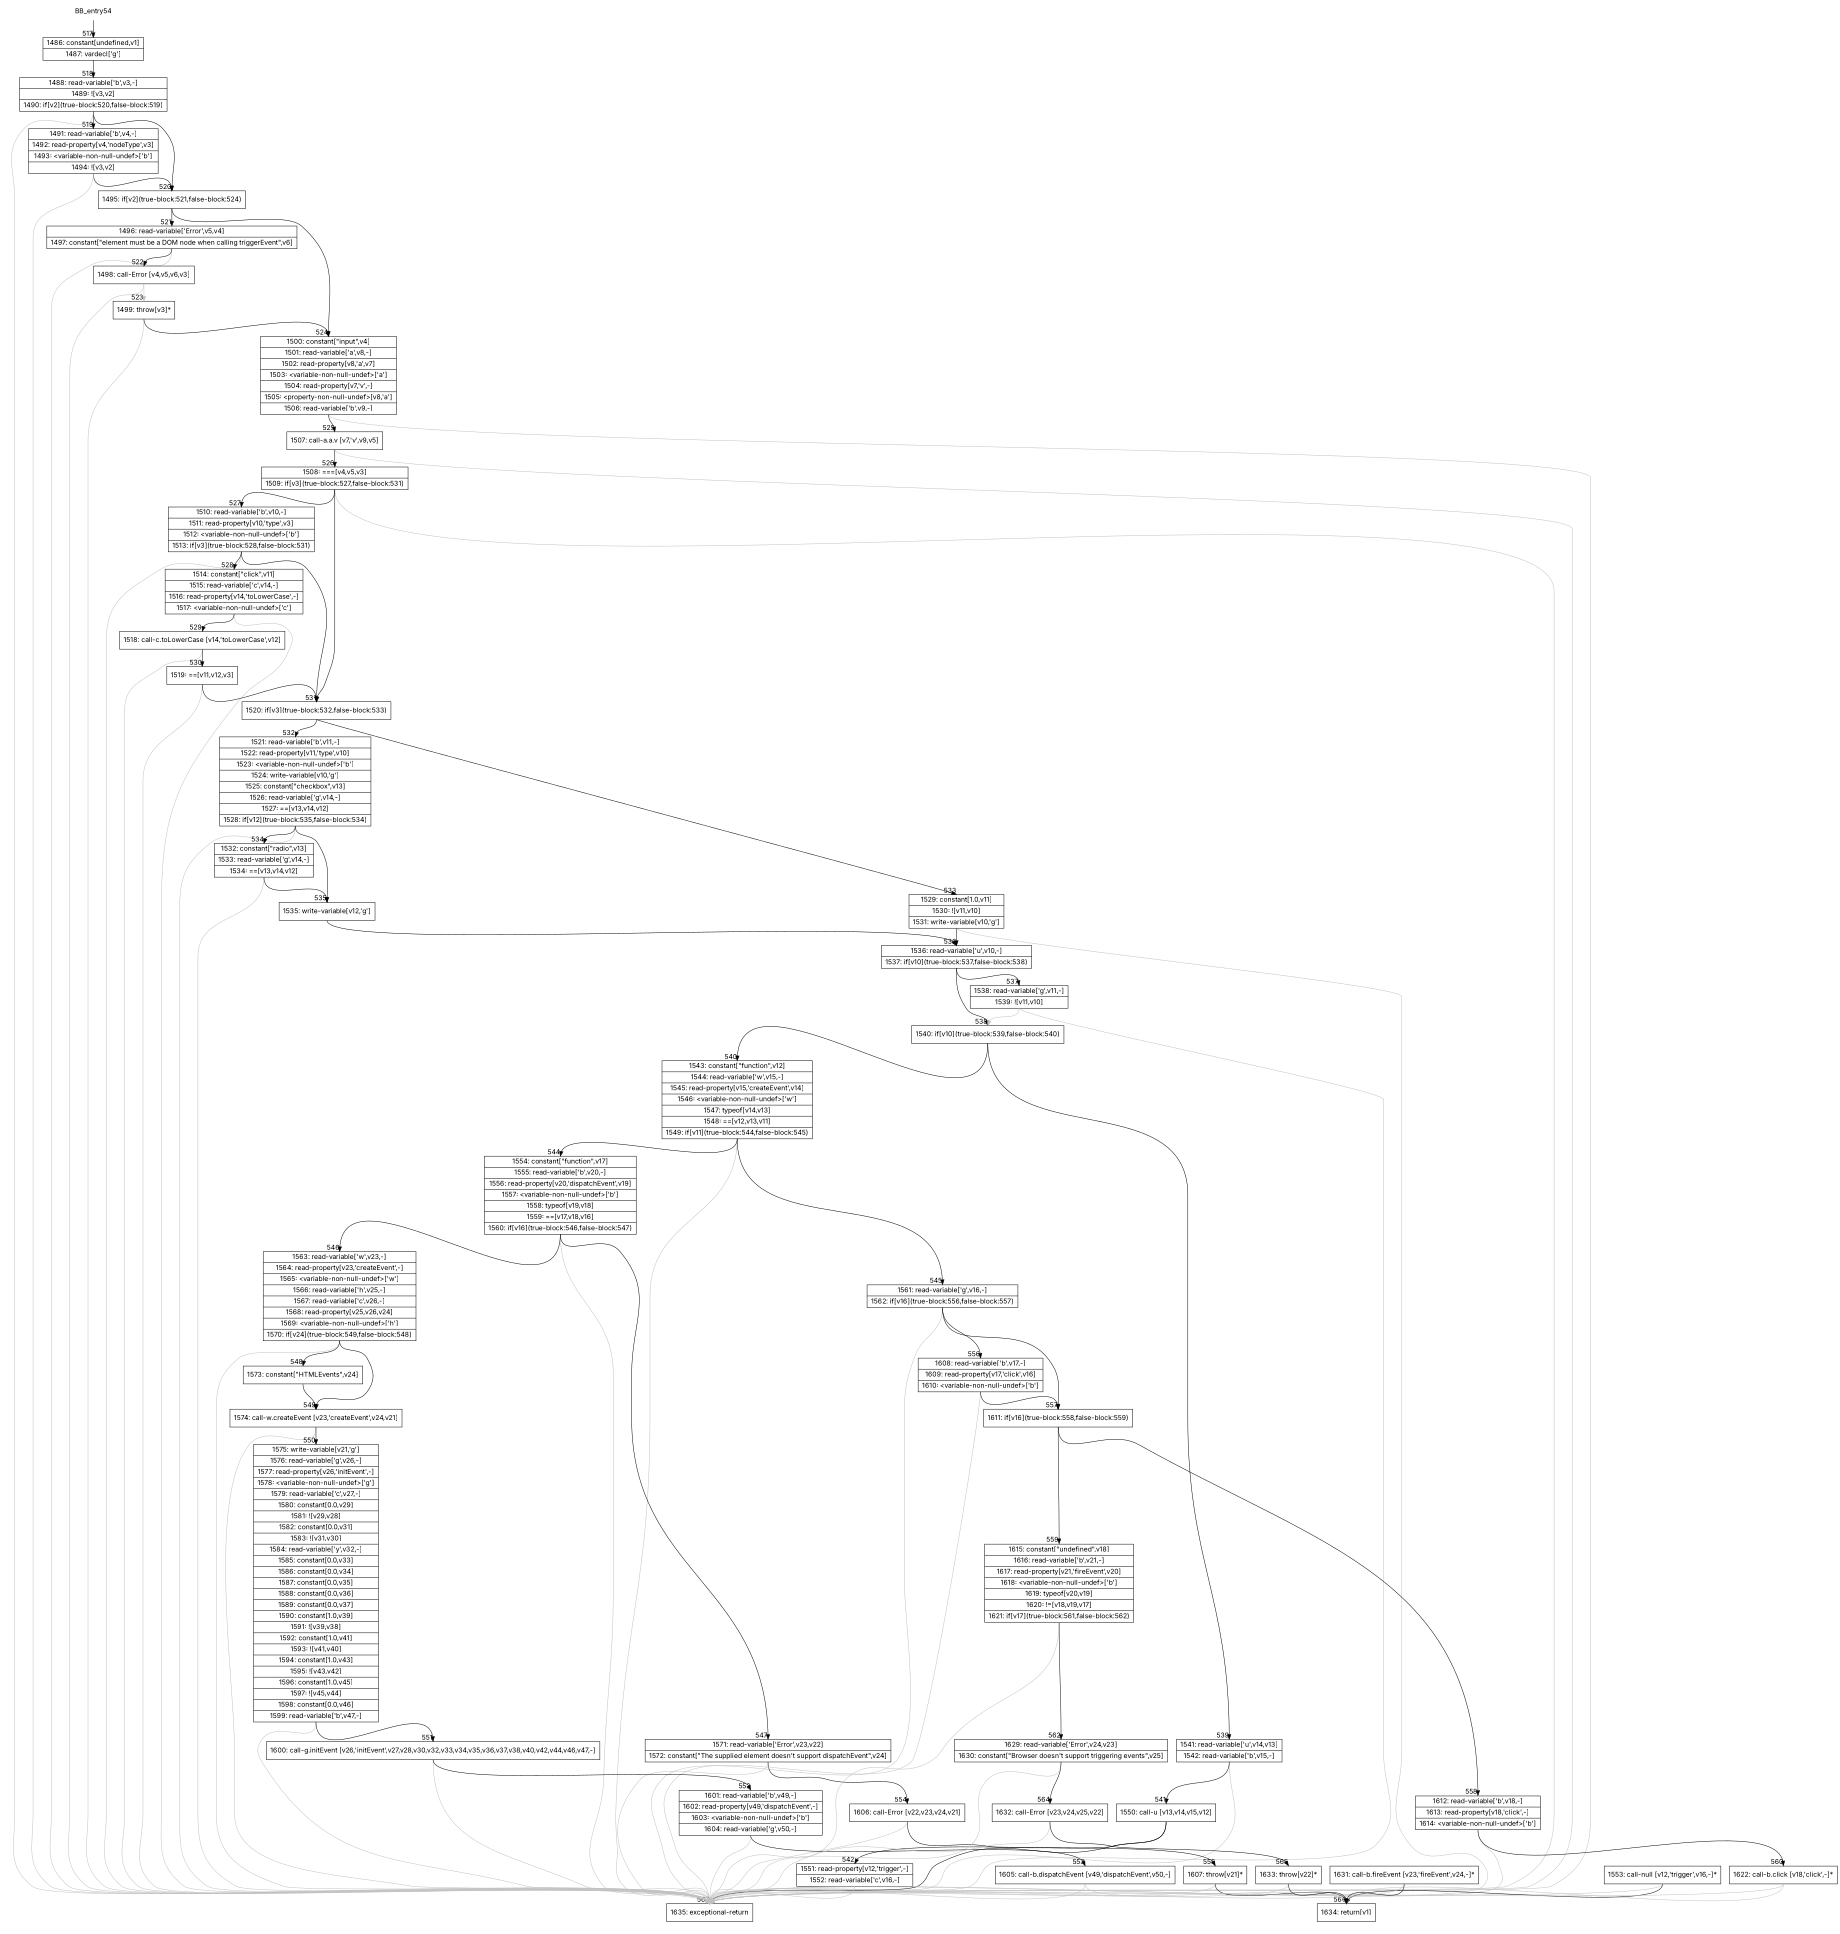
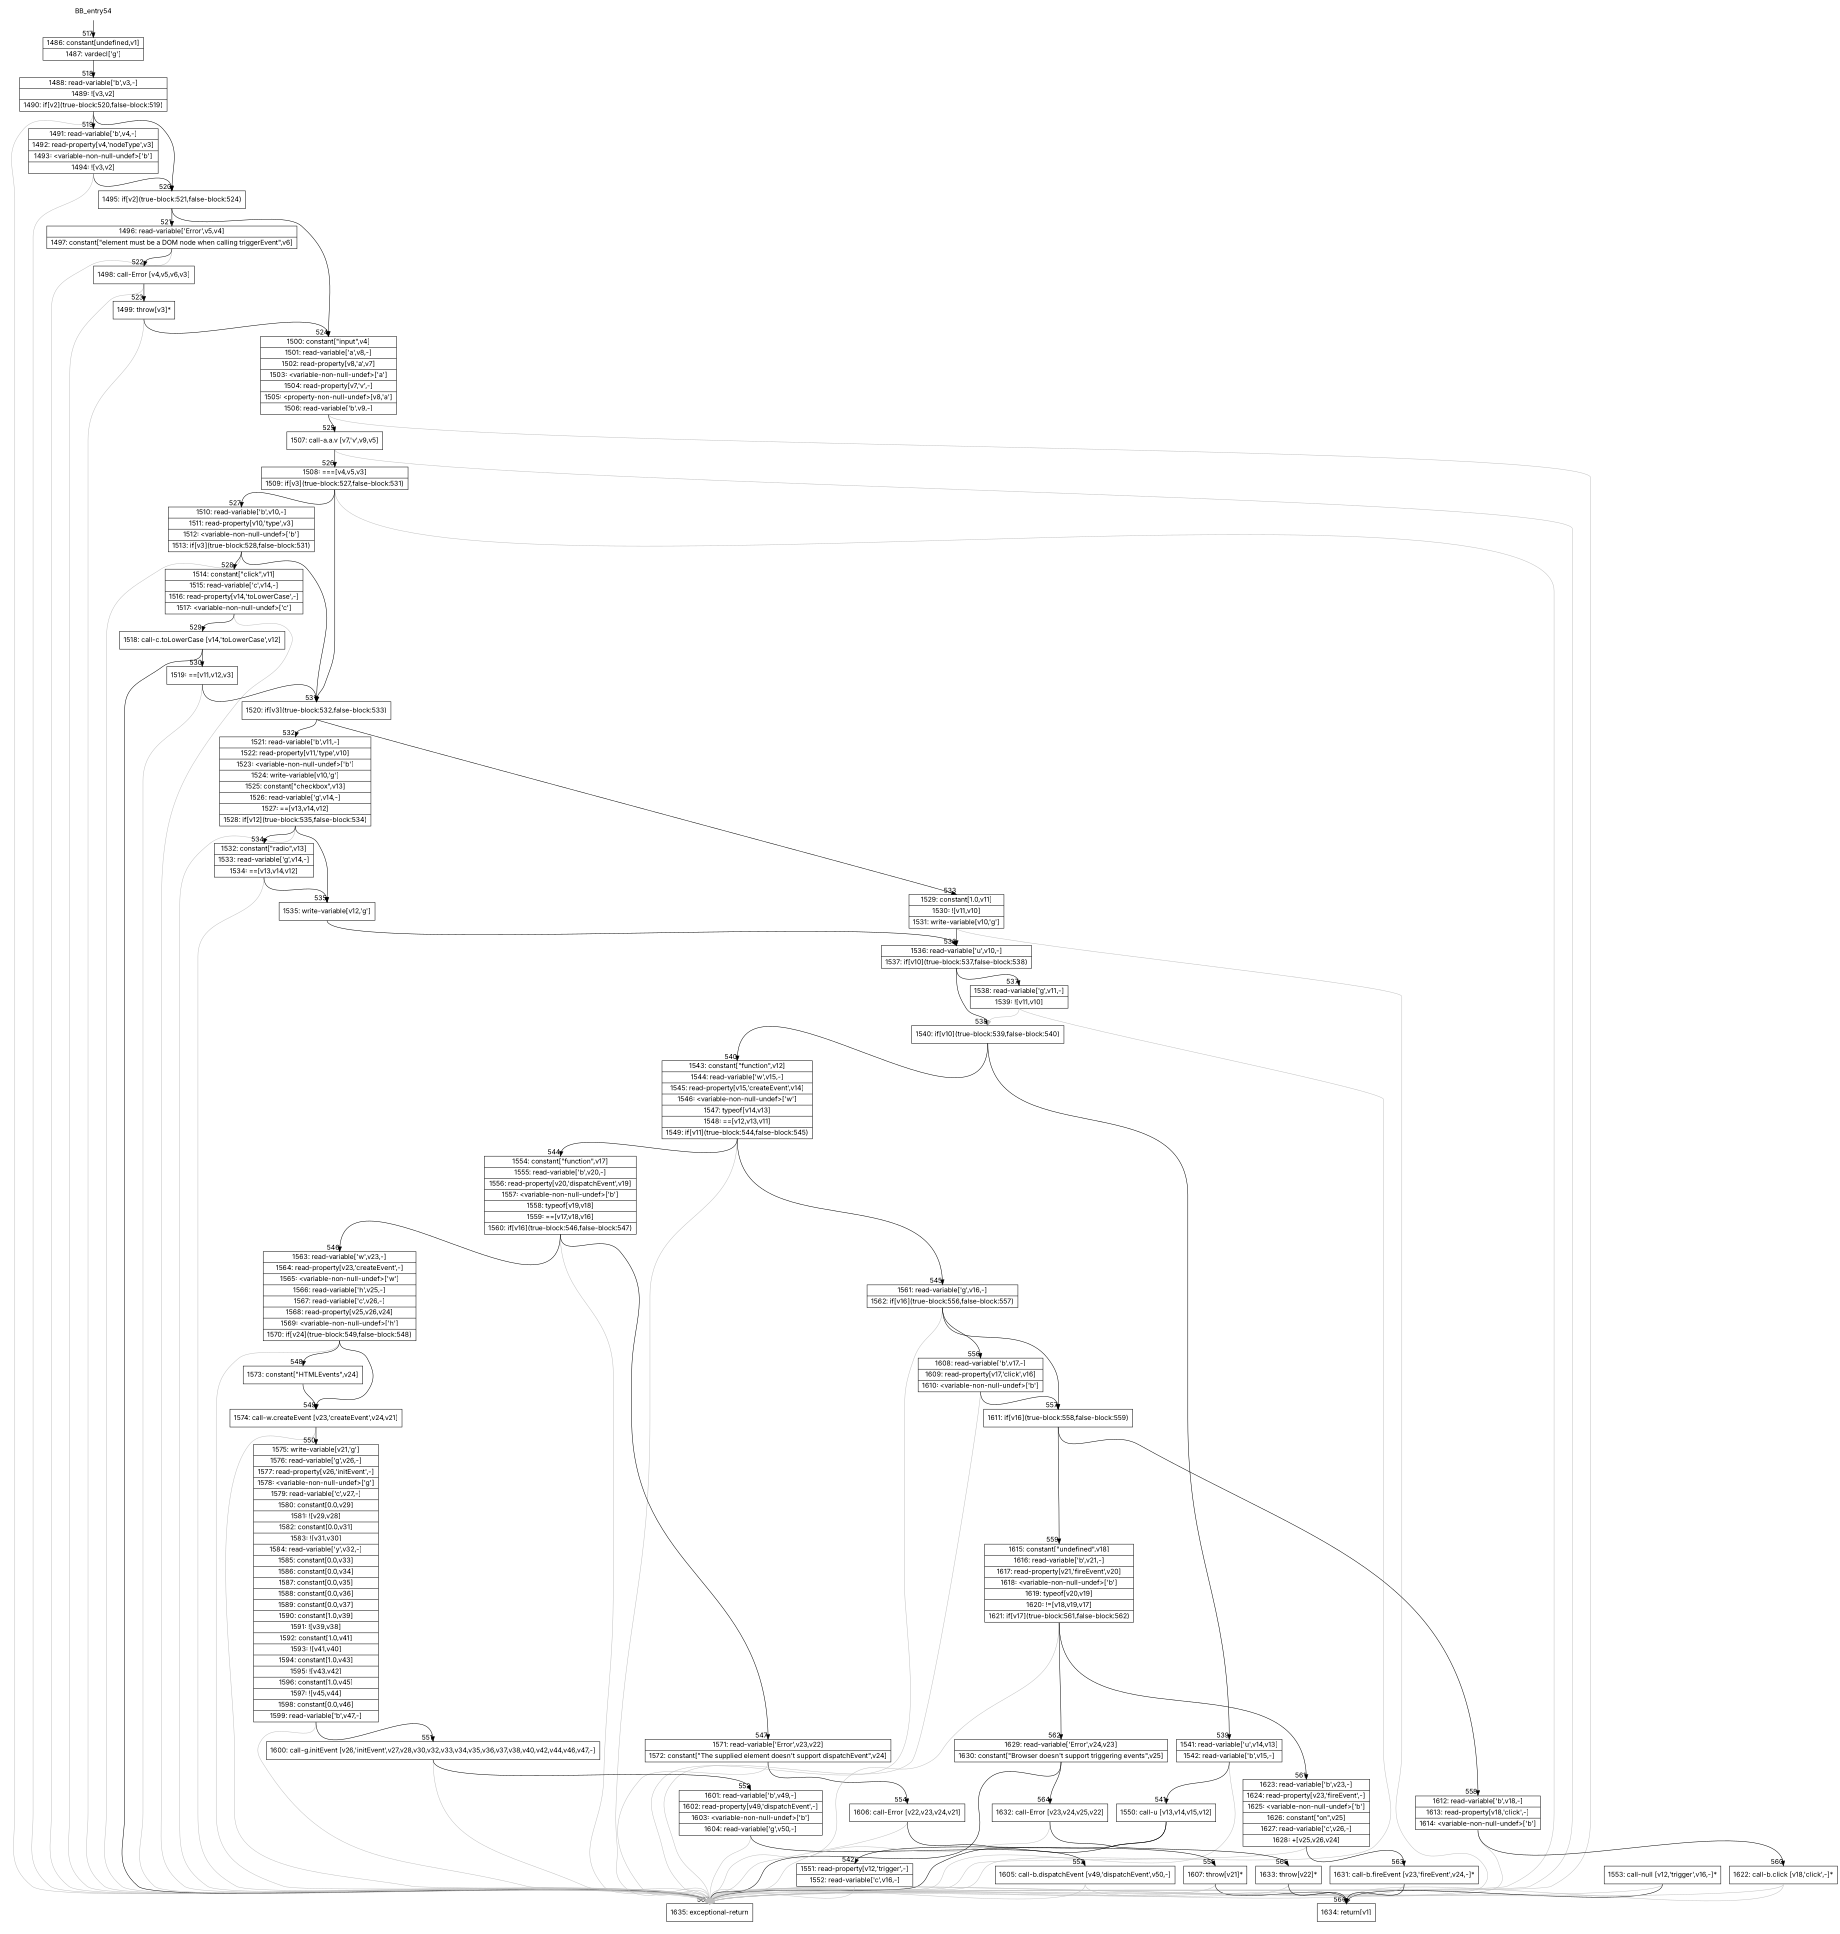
edge "1498: call-Error [v4,v5,v6,v3]" -> "1499: throw[v3]*": color gray -> black
edge "1518: call-c.toLowerCase [v14,'toLowerCase',v12]" -> "1635: exceptional-return": color gray -> black
node "1623: read-variable['b',v23,-]": added
edge "1629: read-variable['Error',v24,v23]" -> "1635: exceptional-return": color gray -> black
